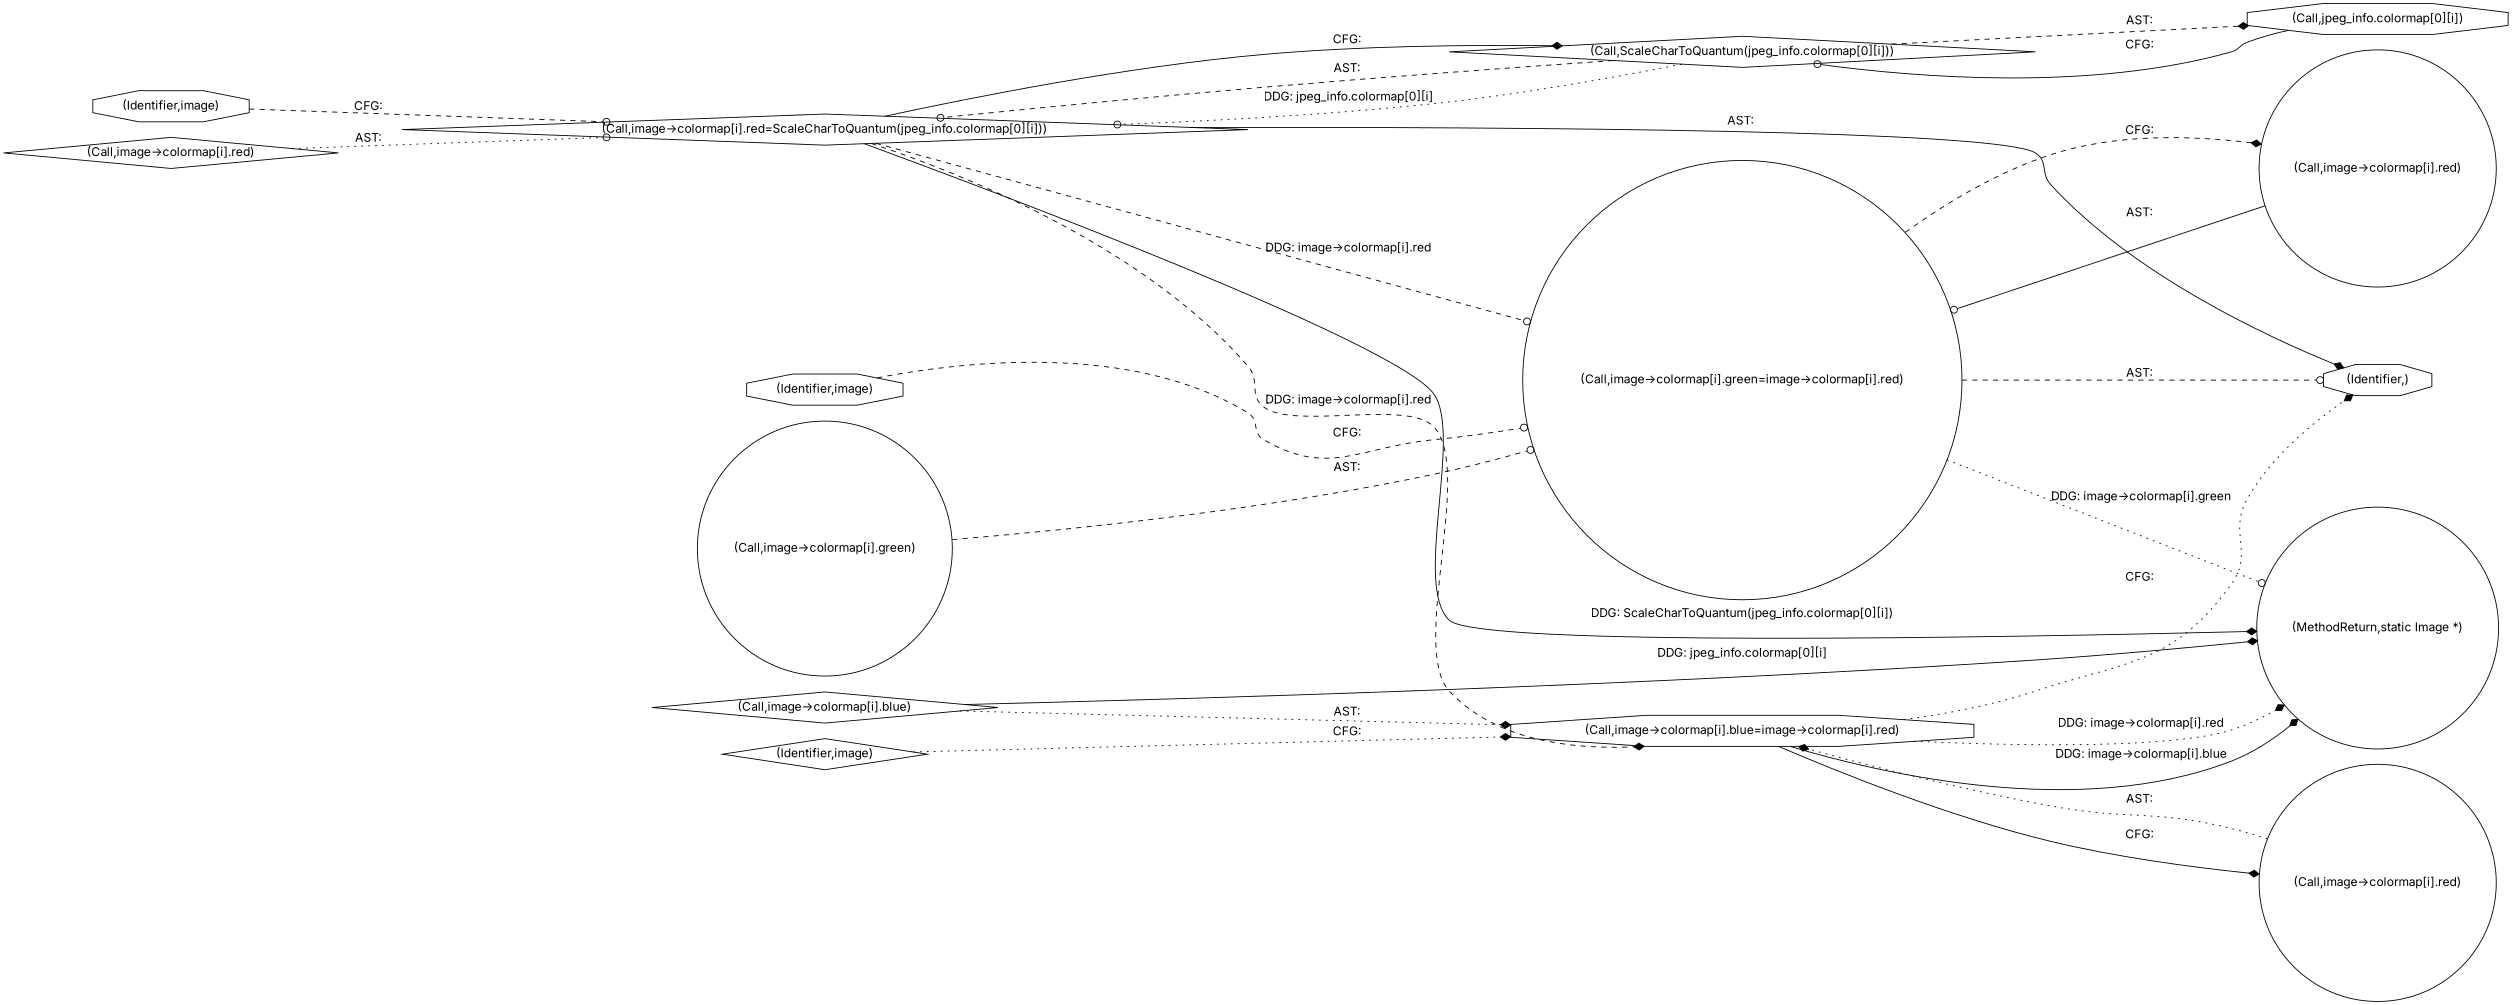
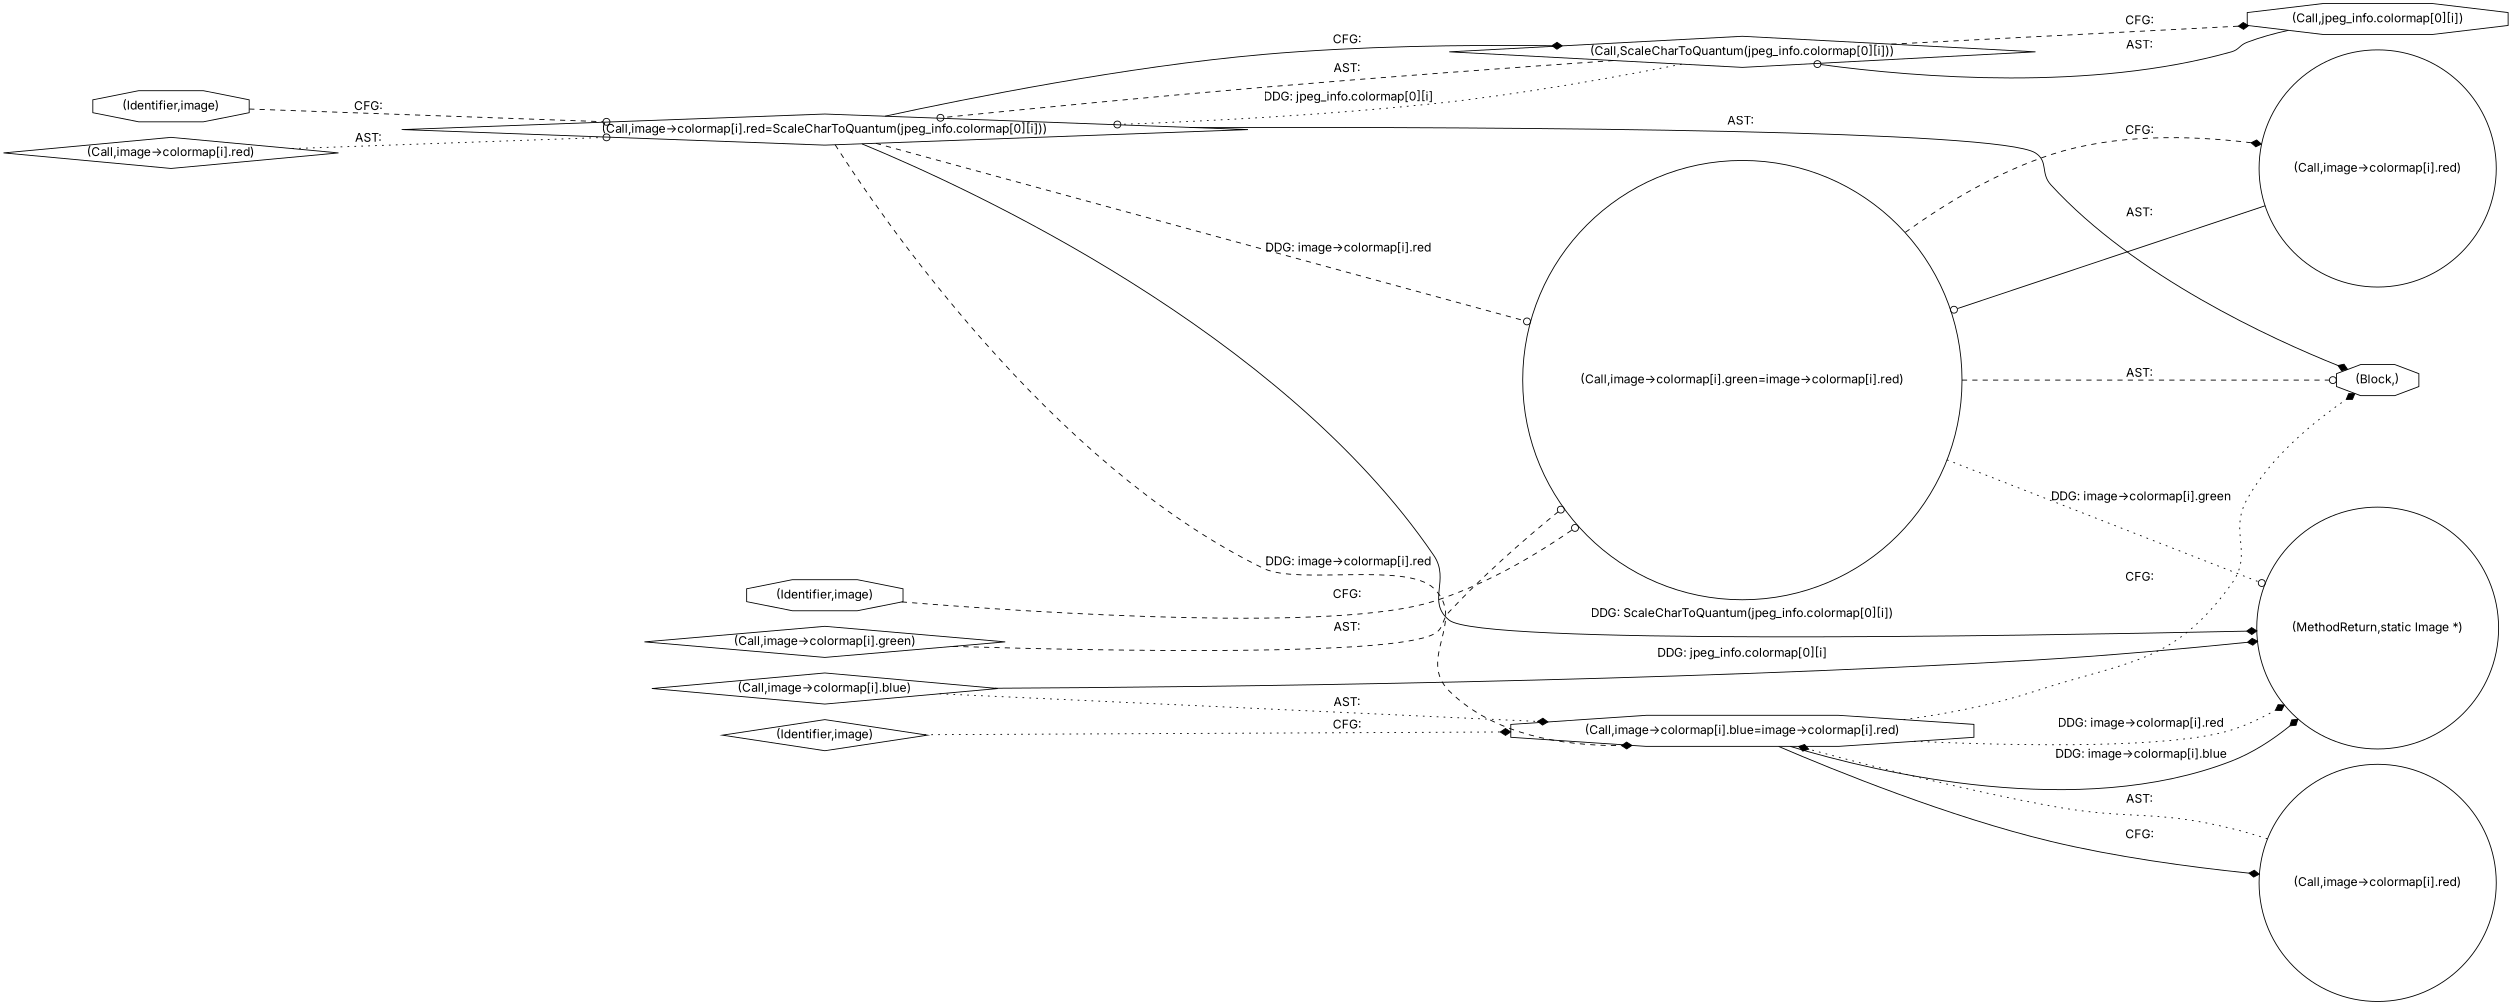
edge "(Call,ScaleCharToQuantum(jpeg_info.colormap[0][i]))" -> "(Call,jpeg_info.colormap[0][i])": label "AST: " -> "CFG: "
edge "(Call,jpeg_info.colormap[0][i])" -> "(Call,ScaleCharToQuantum(jpeg_info.colormap[0][i]))": label "CFG: " -> "AST: "
node "(Identifier,)": label "(Identifier,)" -> "(Block,)"
node "(Call,image->colormap[i].green)": shape circle -> diamond
